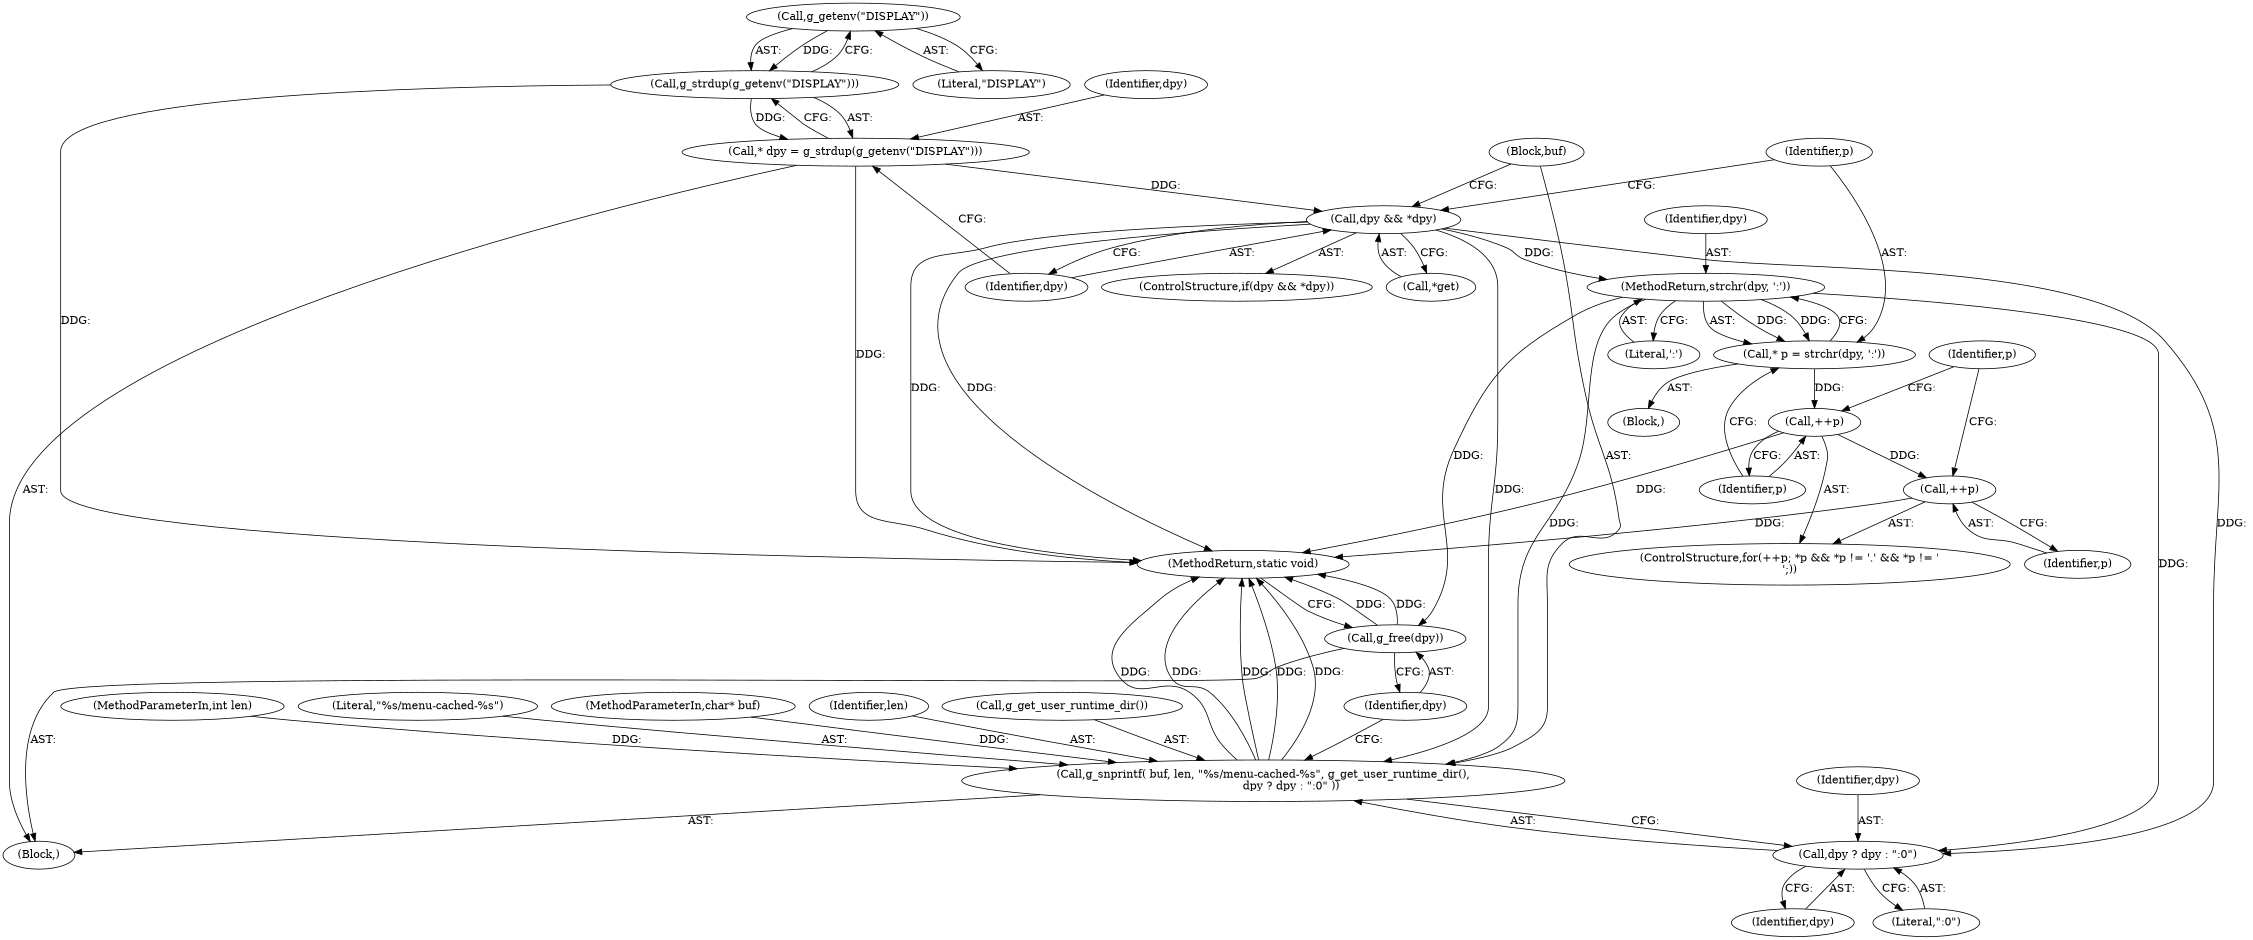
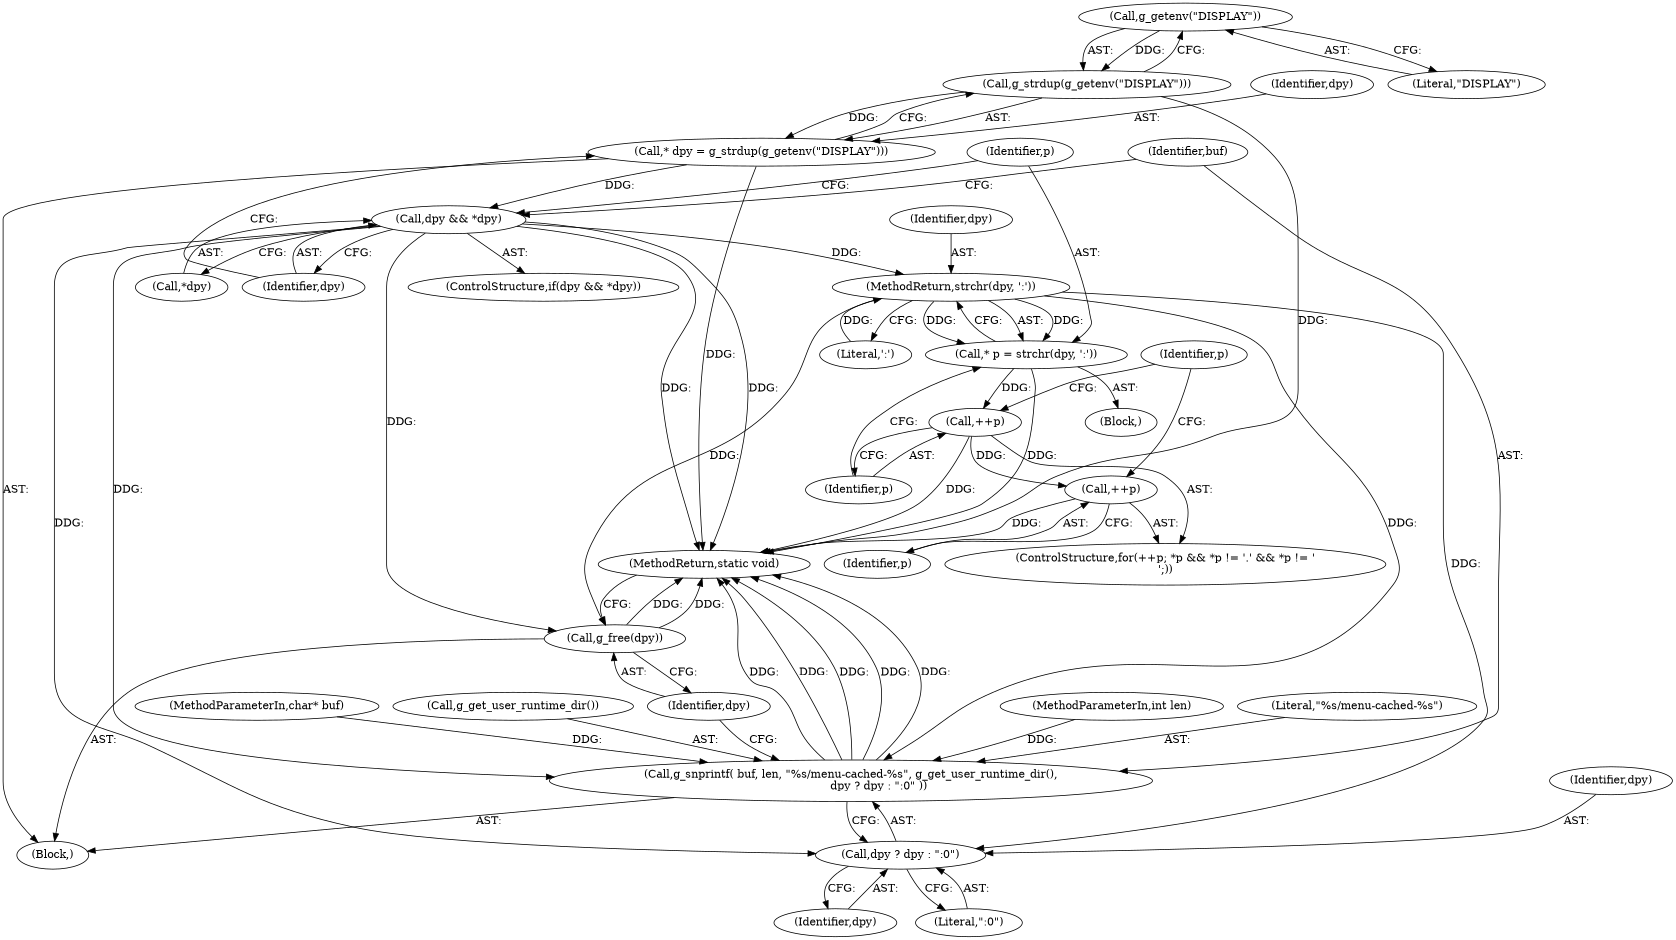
node "(Block,buf)": label "(Block,buf)" -> "(Identifier,buf)"
node "(Call,*get)": label "(Call,*get)" -> "(Call,*dpy)"
edge "(Literal,':')" -> "(MethodReturn,strchr(dpy, ':'))": label "AST: " -> "DDG: "
edge "(Call,dpy && *dpy)" -> "(Call,g_free(dpy))": added, label "DDG:"
edge "(Call,* p = strchr(dpy, ':'))" -> "(MethodReturn,static void)": added, label "DDG:"
node "(Identifier,len)": removed
